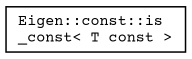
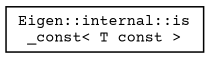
node "Eigen::const::is _const< T const >": label "Eigen::const::is _const< T const >" -> "Eigen::internal::is _const< T const >"
